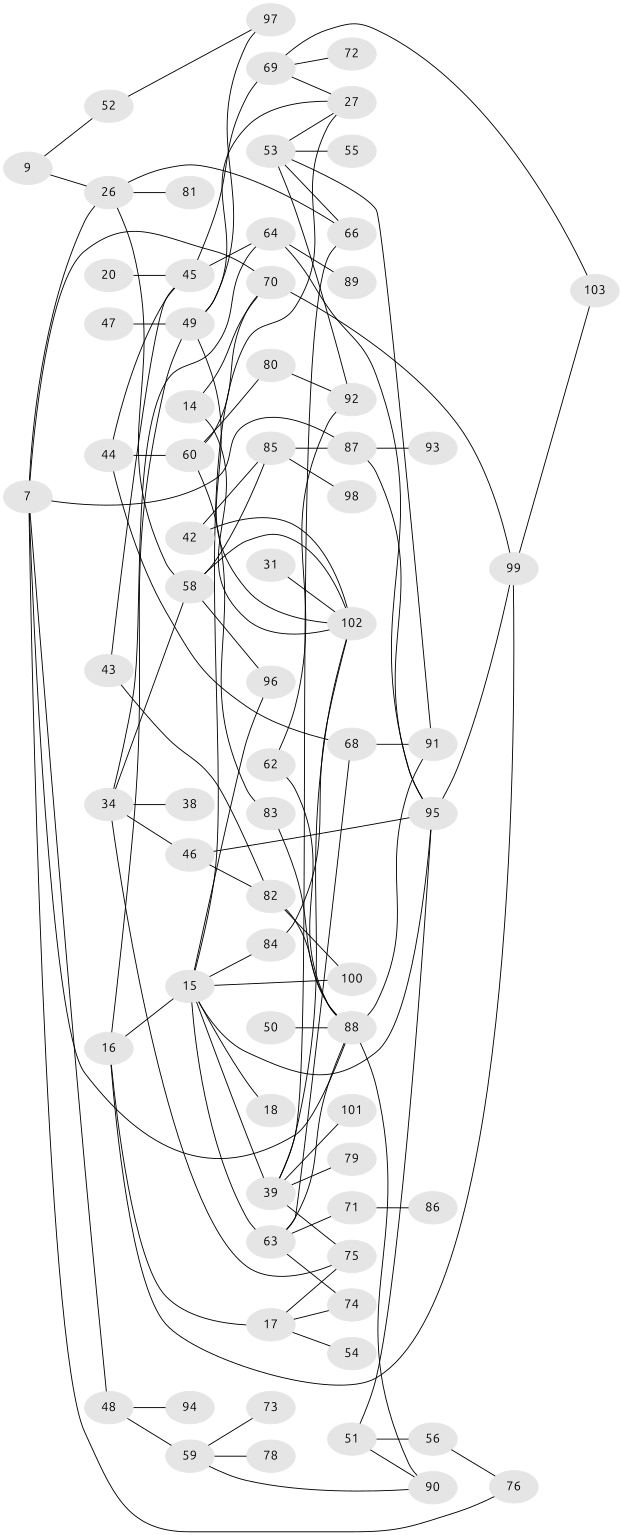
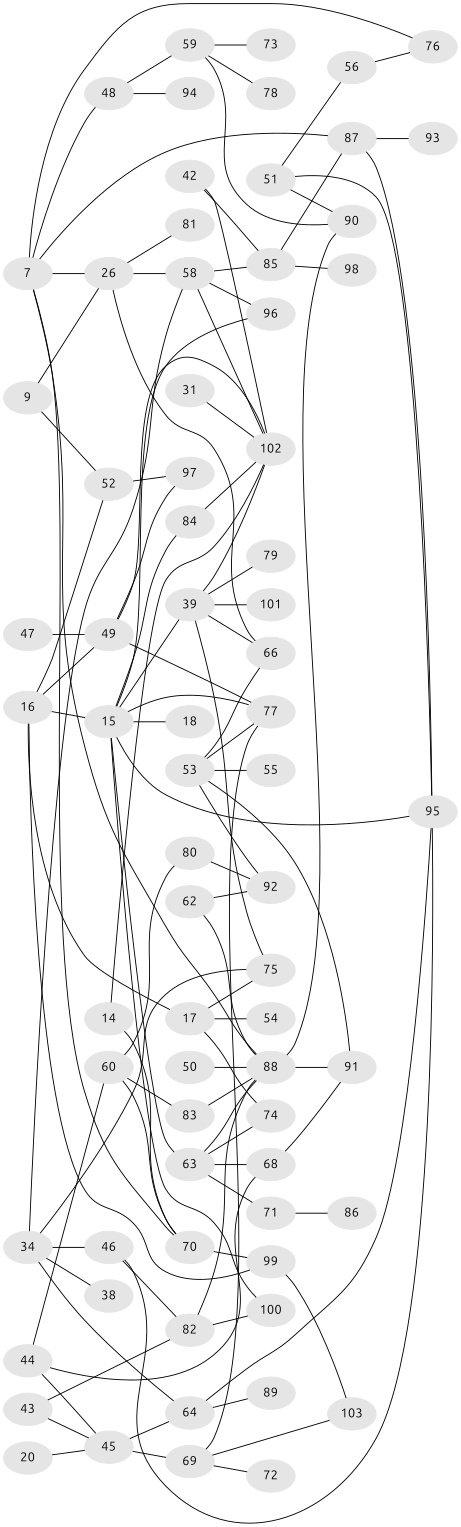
node "27": label "27" -> "77"
edge "52" -- "16": added
edge "99" -- "95": removed
